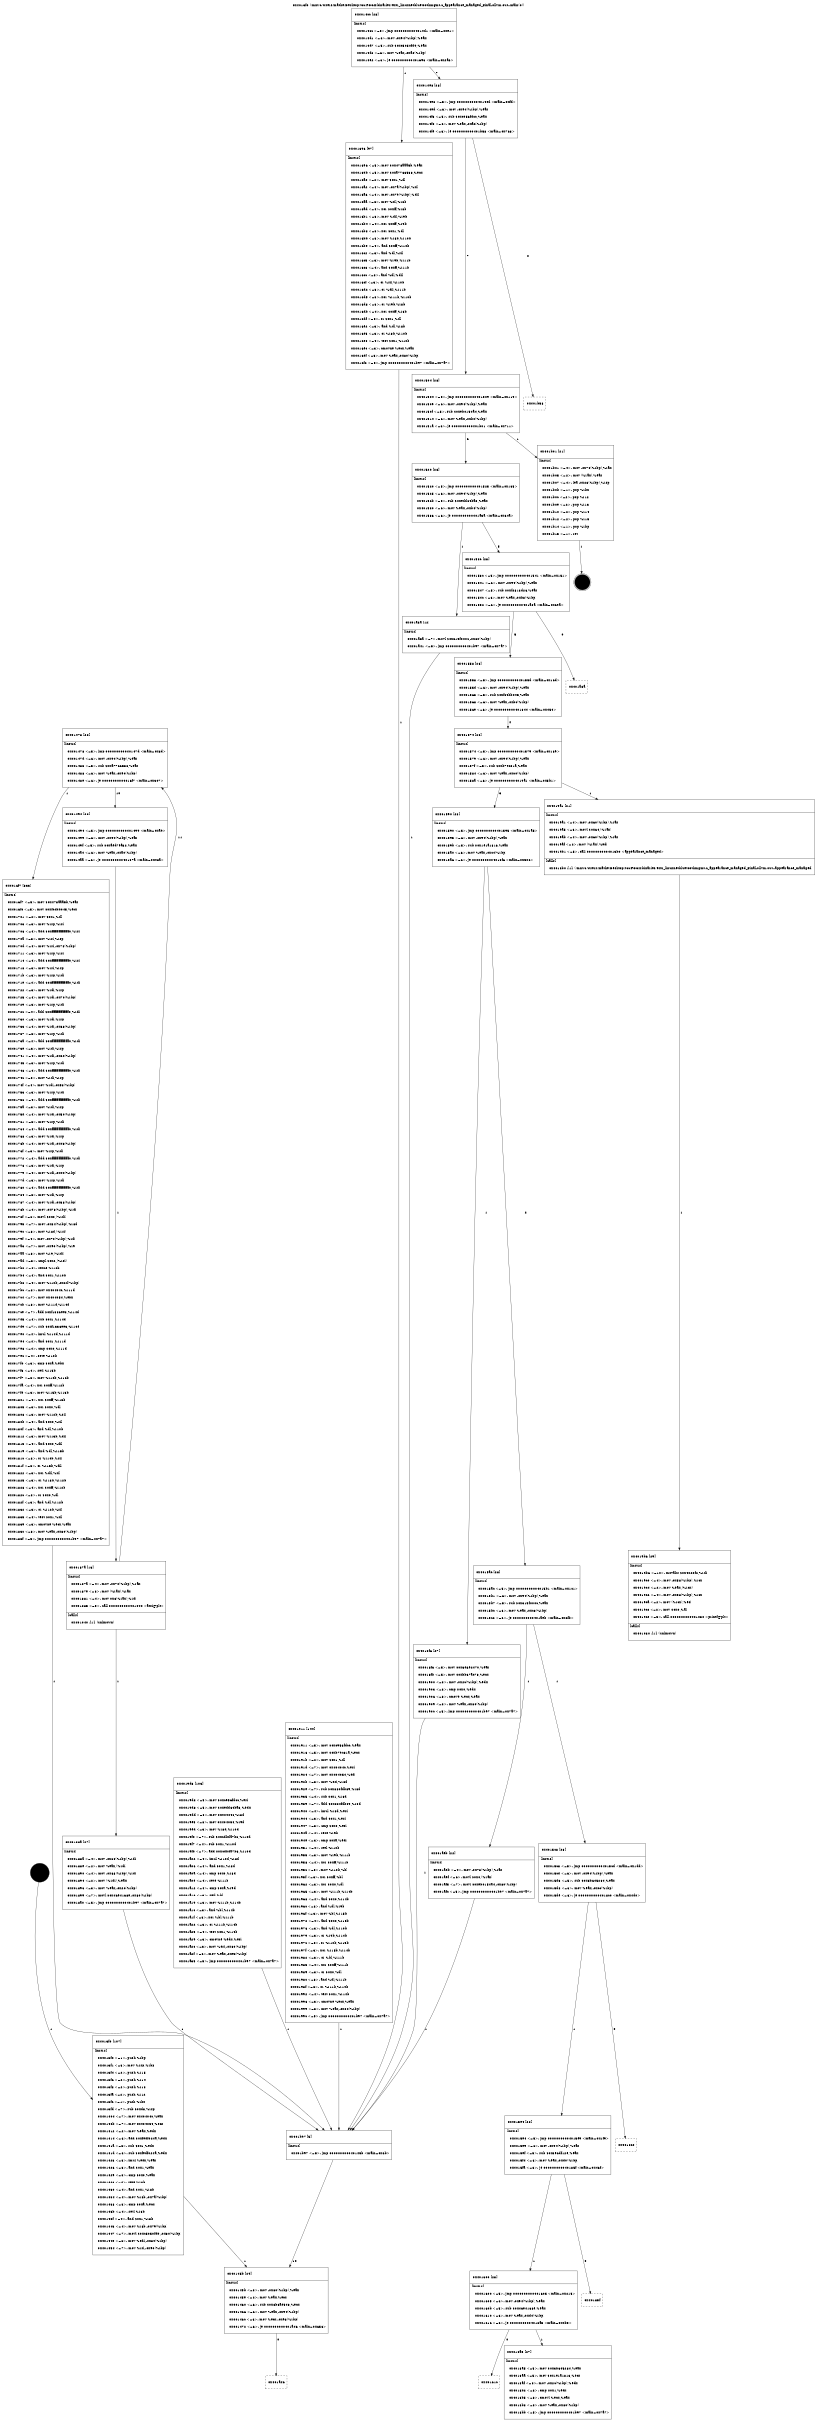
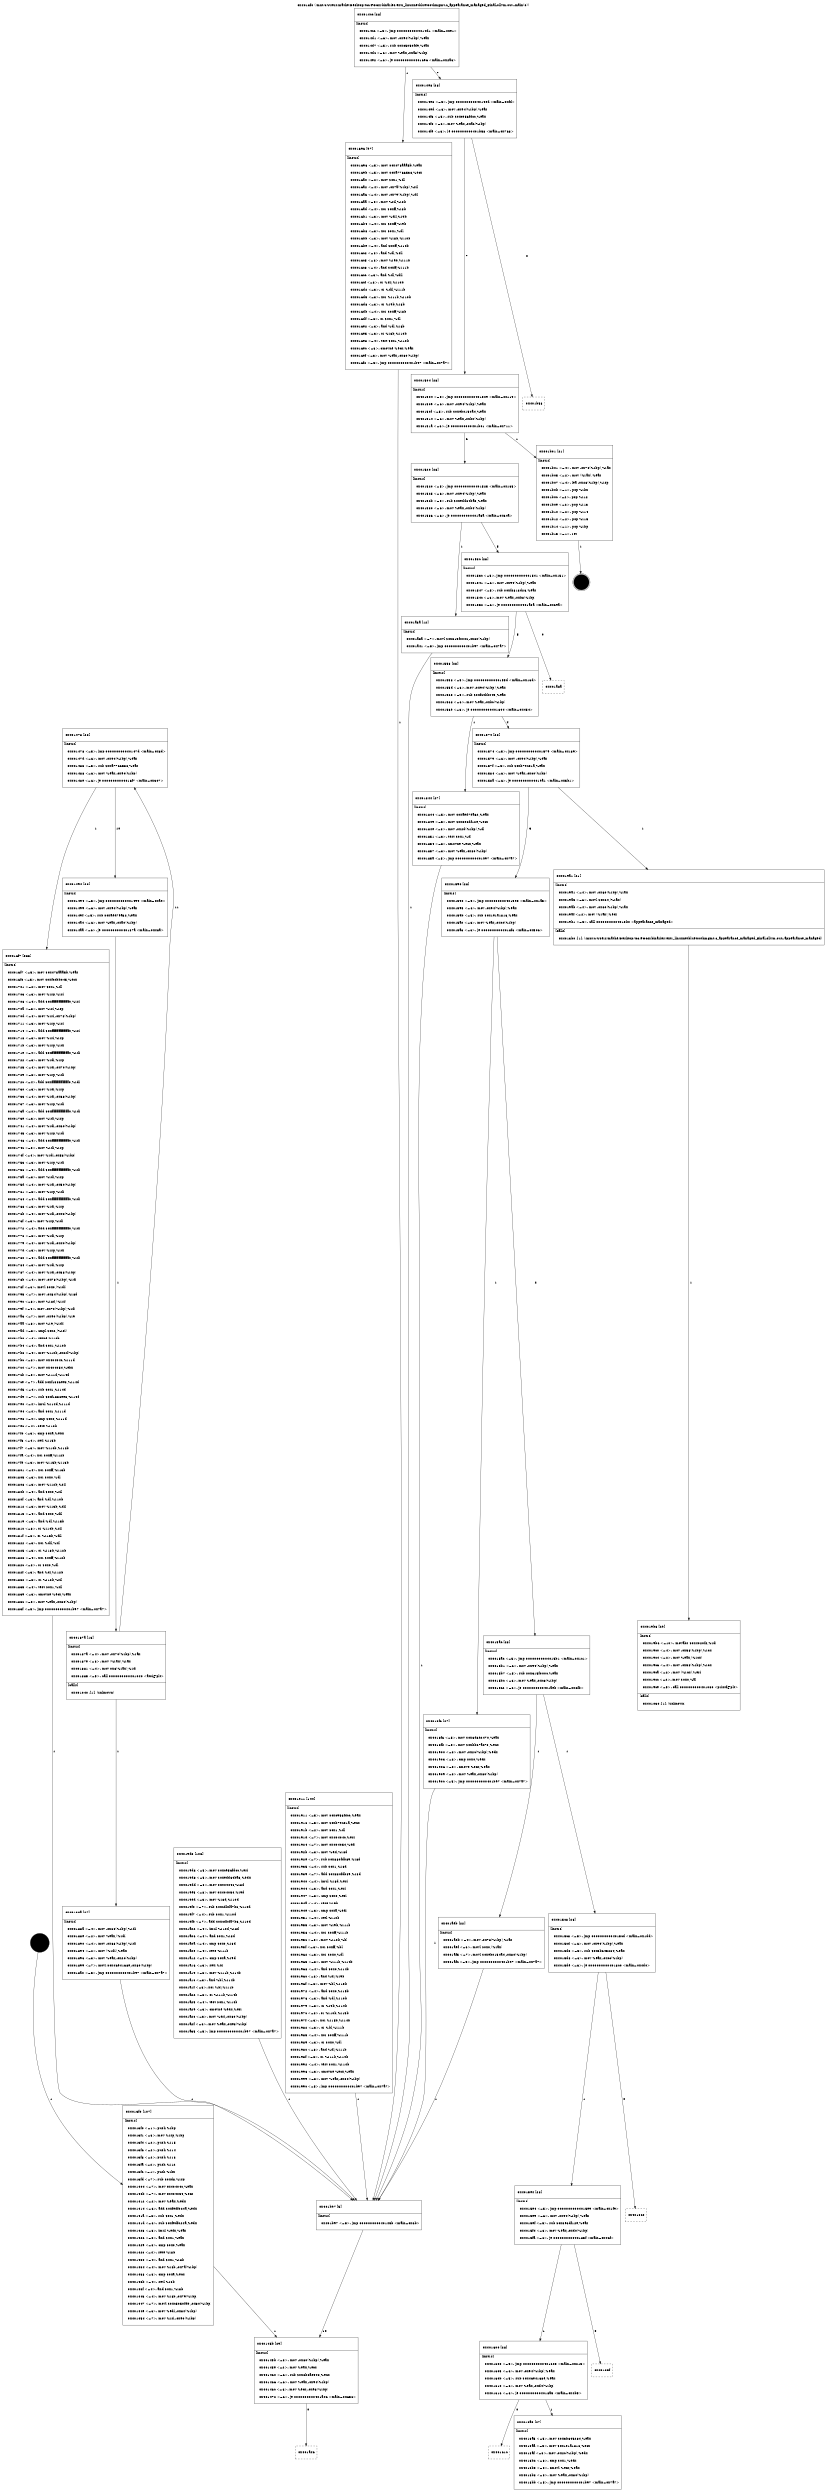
node "0x401844 [27]": added
